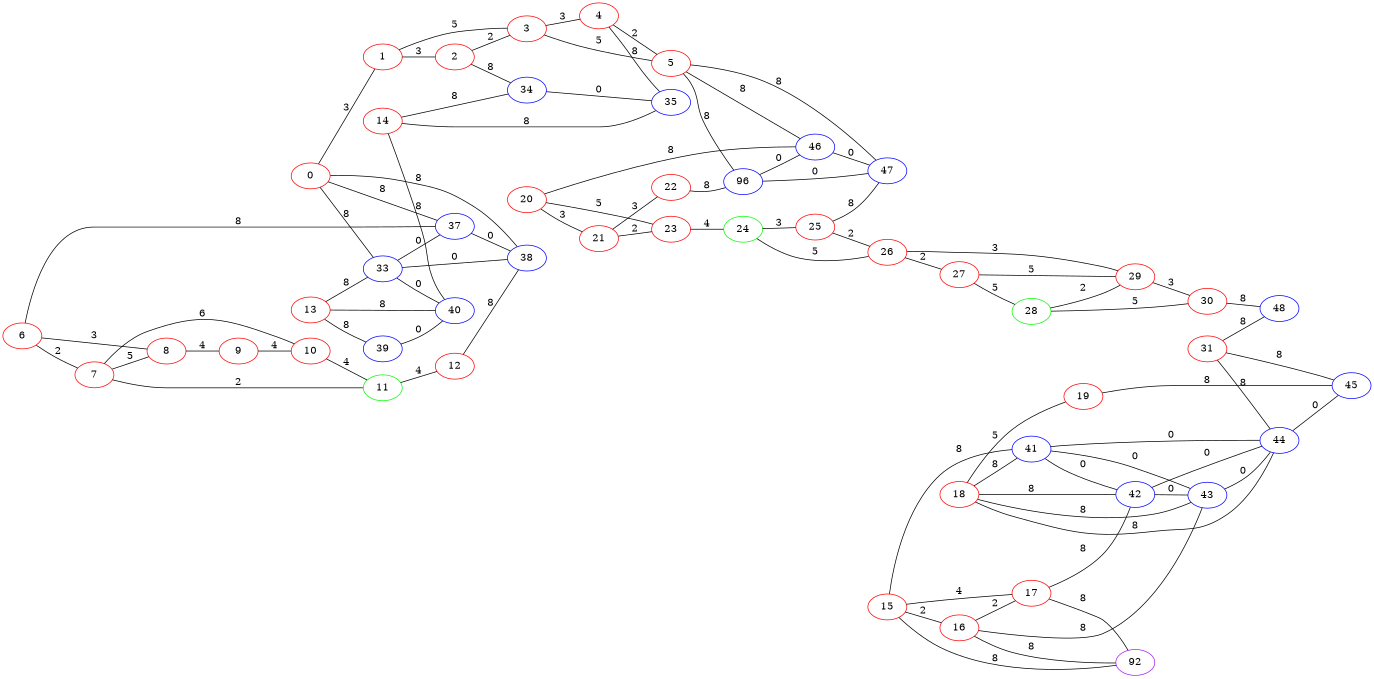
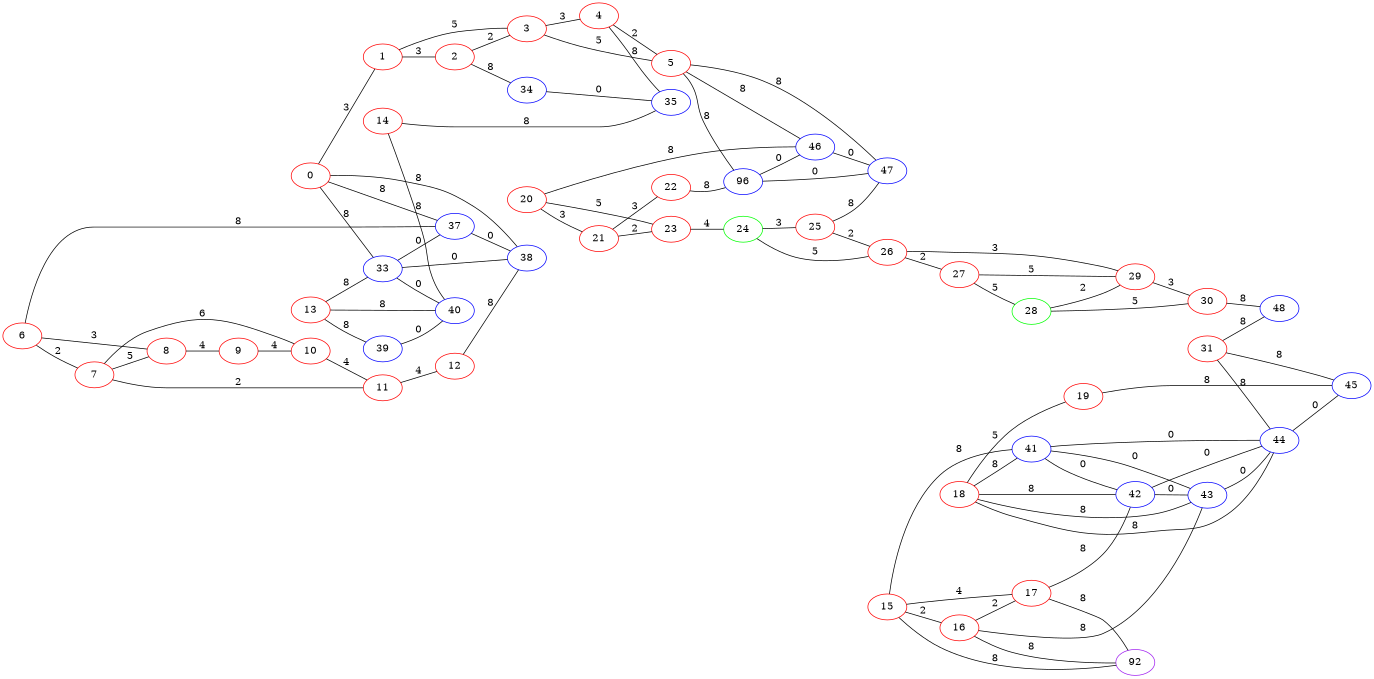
edge "34" -- "14": removed, label "8"
node "11": color green -> red
